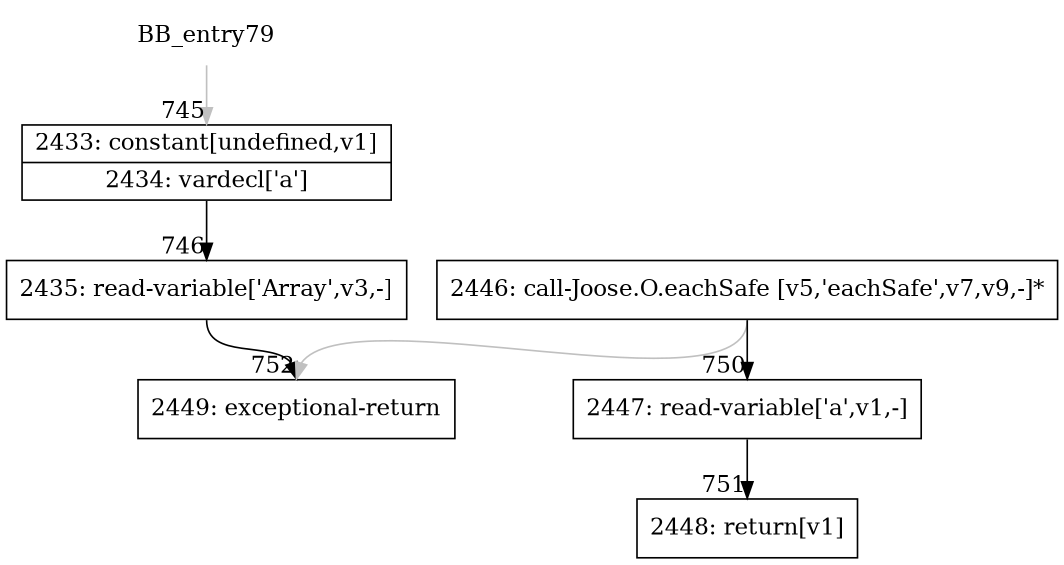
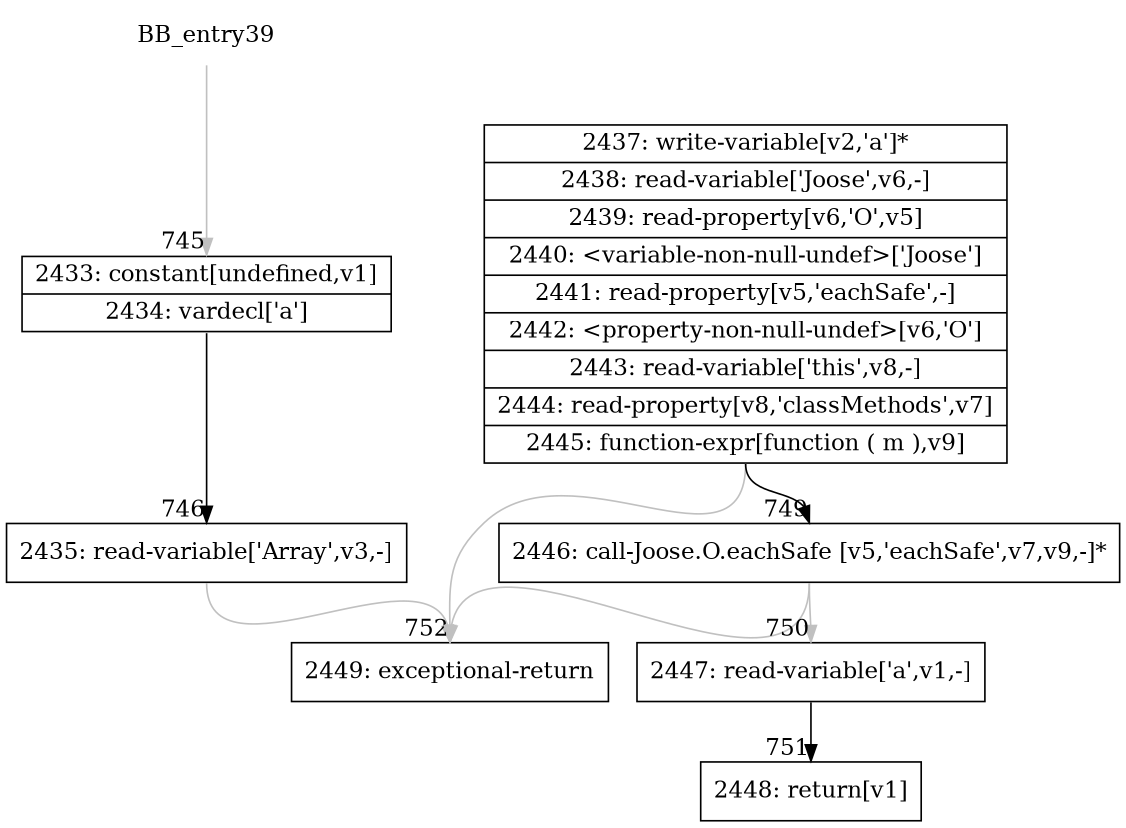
node "BB_entry79": label "BB_entry79" -> "BB_entry39"
node "2437: write-variable[v2,'a']*": added
edge "2446: call-Joose.O.eachSafe [v5,'eachSafe',v7,v9,-]*" -> "2447: read-variable['a',v1,-]": color black -> gray
edge "2435: read-variable['Array',v3,-]" -> "2449: exceptional-return": color black -> gray
